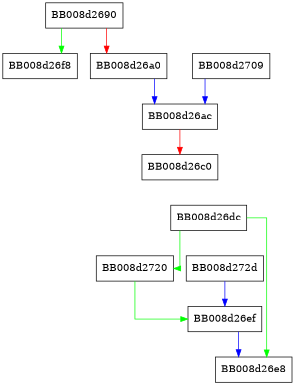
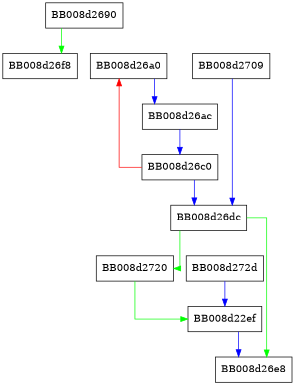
edge "BB008d2690" -> "BB008d26a0": now "BB008d26c0" -> "BB008d26a0"
edge "BB008d2709" -> "BB008d26ac": now "BB008d2709" -> "BB008d26dc"
edge "BB008d26ac" -> "BB008d26c0": color red -> blue
edge "BB008d26c0" -> "BB008d26dc": added
node "BB008d26ef": label "BB008d26ef" -> "BB008d22ef"
